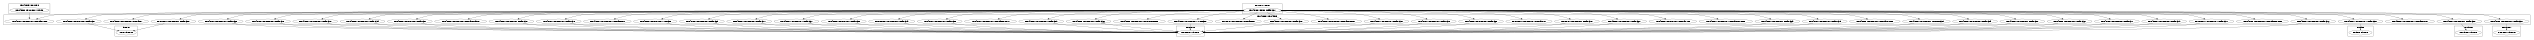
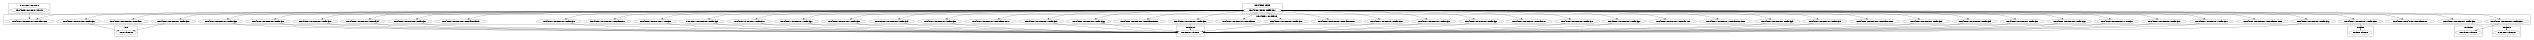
cluster "Template::Context": label "Template::Context" -> "Exporter::Context"
cluster "Context::Base": label "Context::Base" -> "Template::Base"
node "Template::Exporter::_init": label "Template::Exporter::_init" -> "Template::Context::_init"
cluster "Template::Template": label "Template::Template" -> "Template::Constants"
node "Exporter::Constants::BEGIN@28": label "Exporter::Constants::BEGIN@28" -> "Template::Constants::BEGIN@28"
node "Template::Constants::BEGIN@49": label "Template::Constants::BEGIN@49" -> "Template::Constants::DEBUG@49"
node "Template::Constants::BEGIN@45": removed
node "Template::Constants::BEGIN@60": label "Template::Constants::BEGIN@60" -> "Exporter::Constants::BEGIN@60"
node "Template::Constants::BEGIN@44": label "Template::Constants::BEGIN@44" -> "Template::Exporter::BEGIN@44"
node "Template::Constants::STASH_FILTERS": label "Template::Constants::STASH_FILTERS" -> "Template::Constants::DEBUG_FILTERS"
node "Template::Constants::UNDEF@53": label "Template::Constants::UNDEF@53" -> "Template::Constants::BEGIN@53"
node "Context::Constants::DEBUG_OFF": label "Context::Constants::DEBUG_OFF" -> "Template::Constants::DEBUG_OFF"
node "Exporter::Constants::DEBUG_ALL": label "Exporter::Constants::DEBUG_ALL" -> "Template::Constants::DEBUG_ALL"
node "Context::Constants::BEGIN@75": label "Context::Constants::BEGIN@75" -> "Template::Constants::BEGIN@75"
node "Template::Constants::FILTERS@80": label "Template::Constants::FILTERS@80" -> "Template::Constants::BEGIN@80"
node "Template::Constants::BEGIN@74": label "Template::Constants::BEGIN@74" -> "Template::Constants::UNDEF@74"
node "Exporter::Constants::BEGIN@71": label "Exporter::Constants::BEGIN@71" -> "Template::Constants::BEGIN@71"
node "Template::Constants::DEBUG_STASH": label "Template::Constants::DEBUG_STASH" -> "Template::Template::DEBUG_STASH"
edge "Template::Constants::BEGIN@23" -> "warnings::import": now "Template::Constants::BEGIN@24" -> "warnings::import"
cluster "import": label "import" -> "vars"
cluster "Exporter": label "Exporter" -> "Context"
